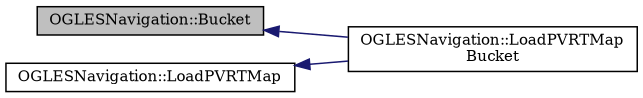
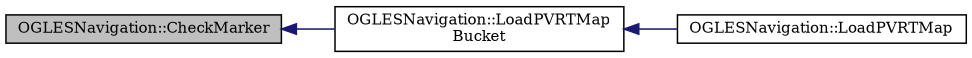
node "OGLESNavigation::Bucket": label "OGLESNavigation::Bucket" -> "OGLESNavigation::CheckMarker"
edge "OGLESNavigation::LoadPVRTMap Bucket" -> "OGLESNavigation::LoadPVRTMap": reversed
